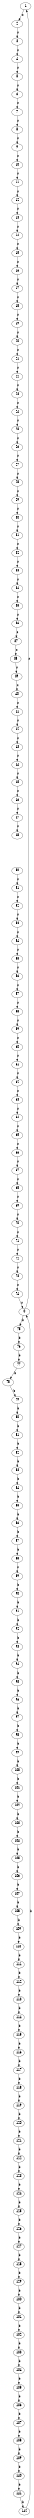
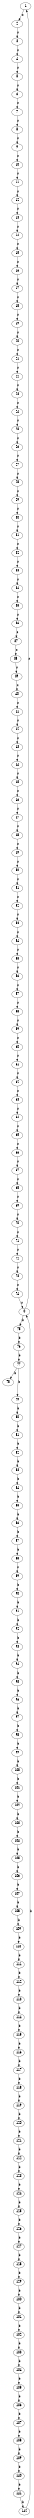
node "49": added
edge "78" -> "79": now "77" -> "79"
